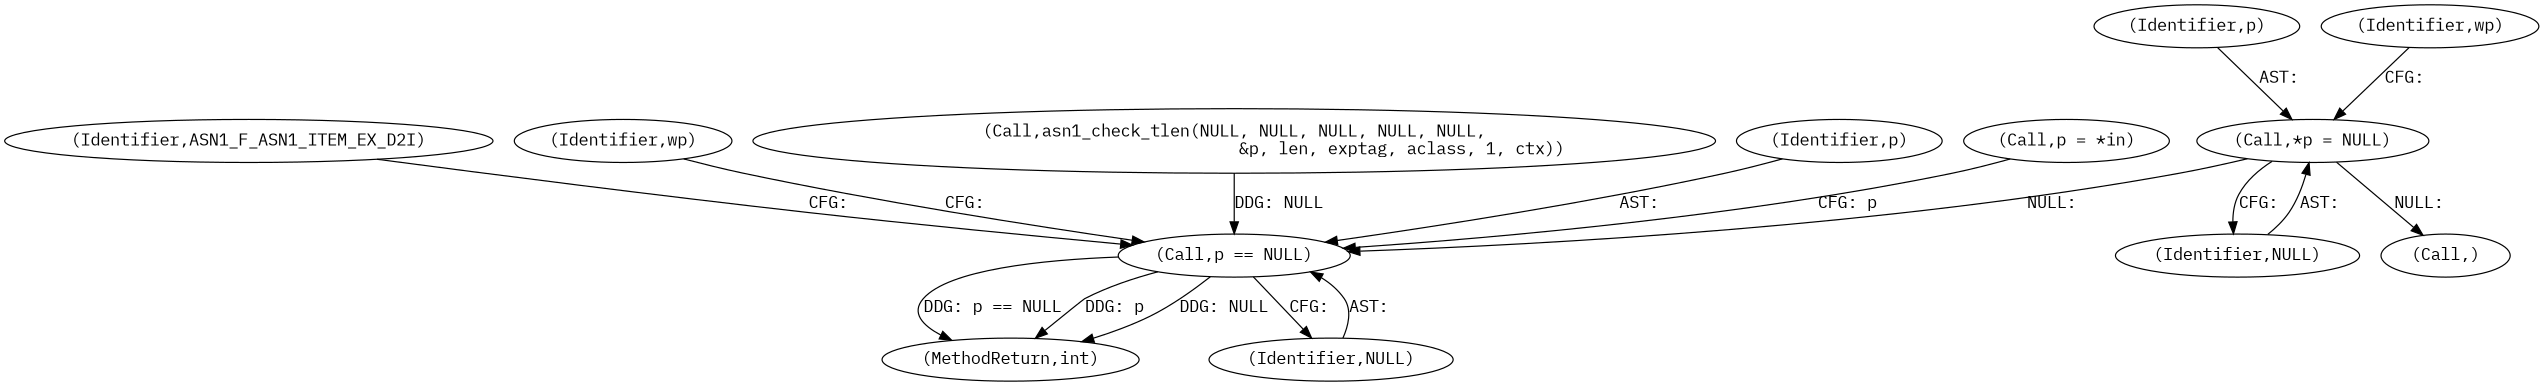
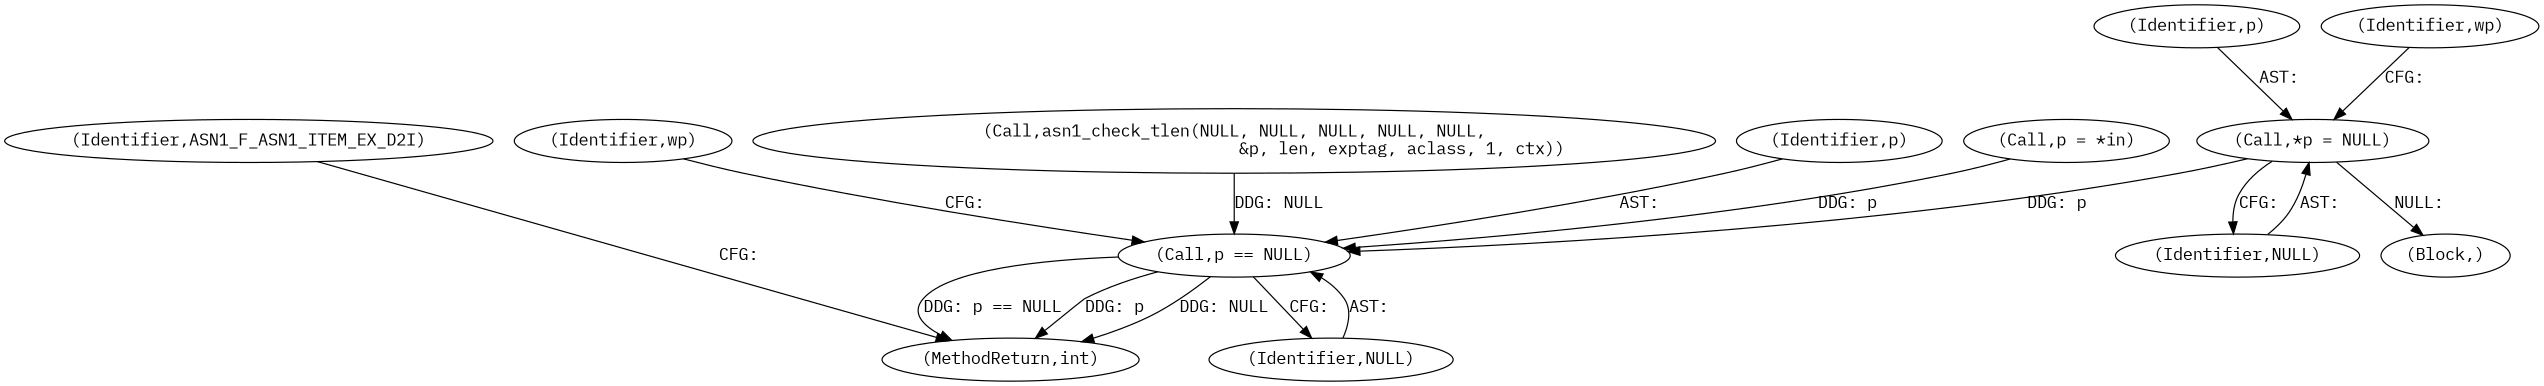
edge "(Call,p = *in)" -> "(Call,p == NULL)": label "CFG: p" -> "DDG: p"
edge "(Call,*p = NULL)" -> "(Call,p == NULL)": label "NULL: " -> "DDG: p"
edge "(Identifier,ASN1_F_ASN1_ITEM_EX_D2I)" -> "(Call,p == NULL)": now "(Identifier,ASN1_F_ASN1_ITEM_EX_D2I)" -> "(MethodReturn,int)"
node "(Call,)": label "(Call,)" -> "(Block,)"
